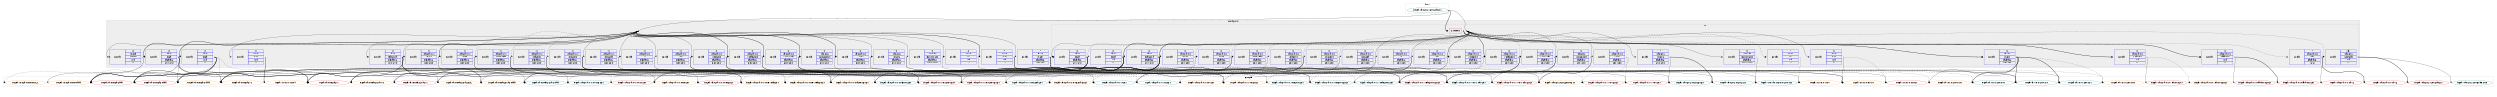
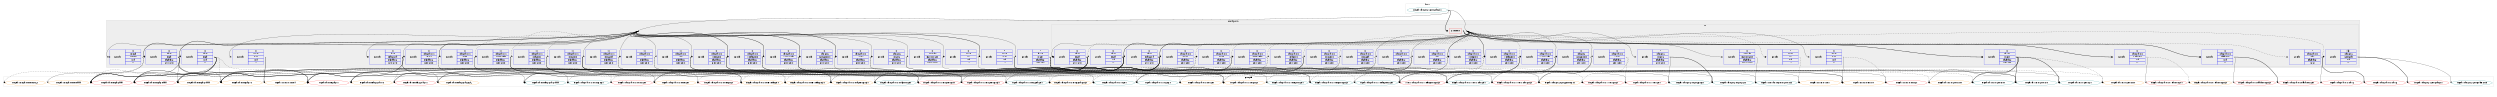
node "portage://dev-qt/qtdeclarative-6.8.9999": removed
node "portage://kde-frameworks/kwidgetsaddons-5.116.0": label "portage://kde-frameworks/kwidgetsaddons-5.116.0" -> "kxmlgui://kde-frameworks/kwidgetsaddons-5.116.0"
